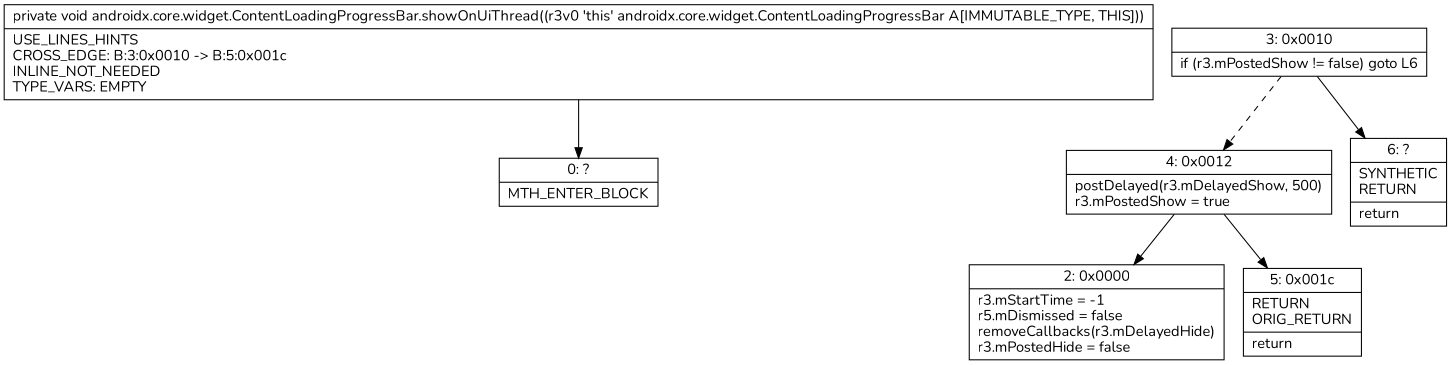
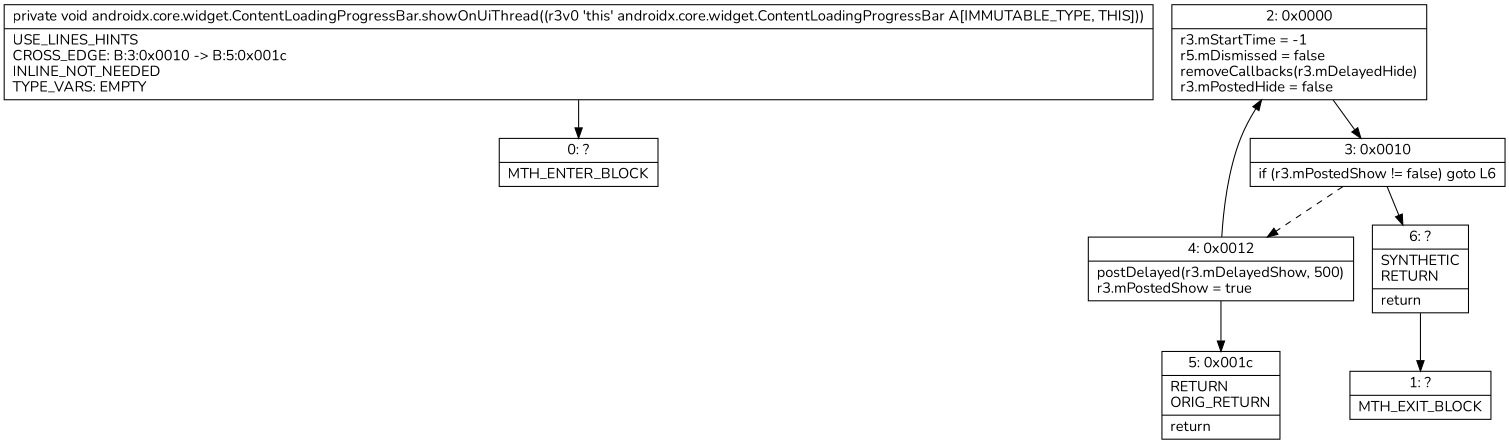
edge "2: 0x0000" -> "3: 0x0010": added
node "1: ?": added
